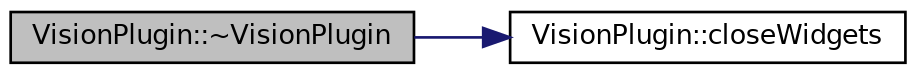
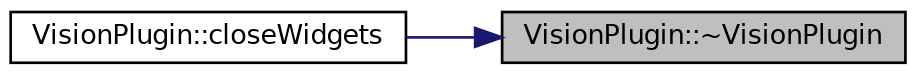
edge "VisionPlugin::~VisionPlugin" -> "VisionPlugin::closeWidgets": reversed
